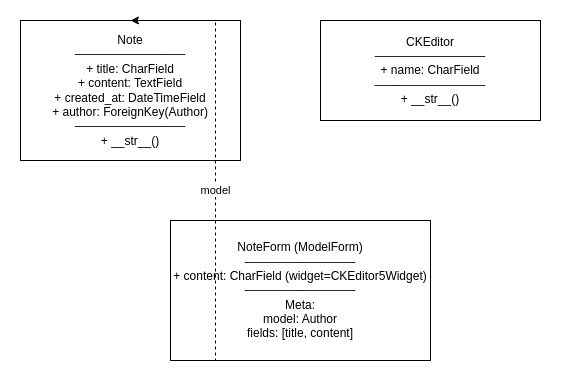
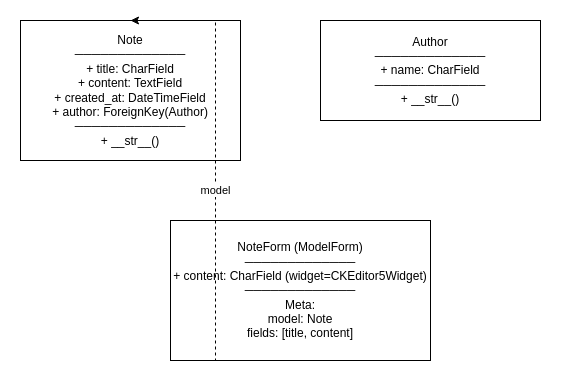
node "CKEditor ───────────── + name: CharField ───────────── + __str__()": label "CKEditor ───────────── + name: CharField ───────────── + __str__()" -> "Author ───────────── + name: CharField ───────────── + __str__()"
node "NoteForm (ModelForm) ───────────── + content: CharField (widget=CKEditor5Widget) ───────────── Meta: model: Author fields: [title, content]": label "NoteForm (ModelForm) ───────────── + content: CharField (widget=CKEditor5Widget) ───────────── Meta: model: Author fields: [title, content]" -> "NoteForm (ModelForm) ───────────── + content: CharField (widget=CKEditor5Widget) ───────────── Meta: model: Note fields: [title, content]"
